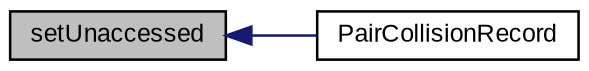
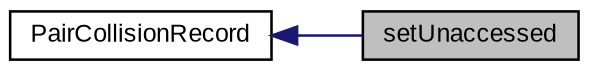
edge "PairCollisionRecord" -> "setUnaccessed": reversed
